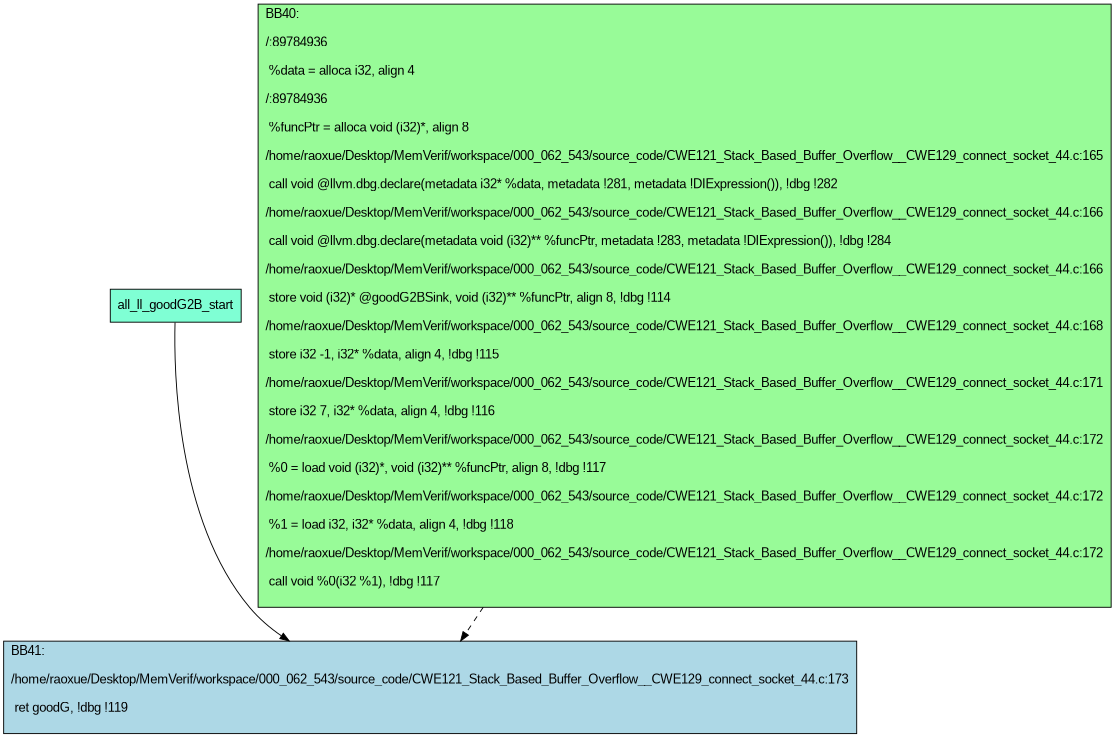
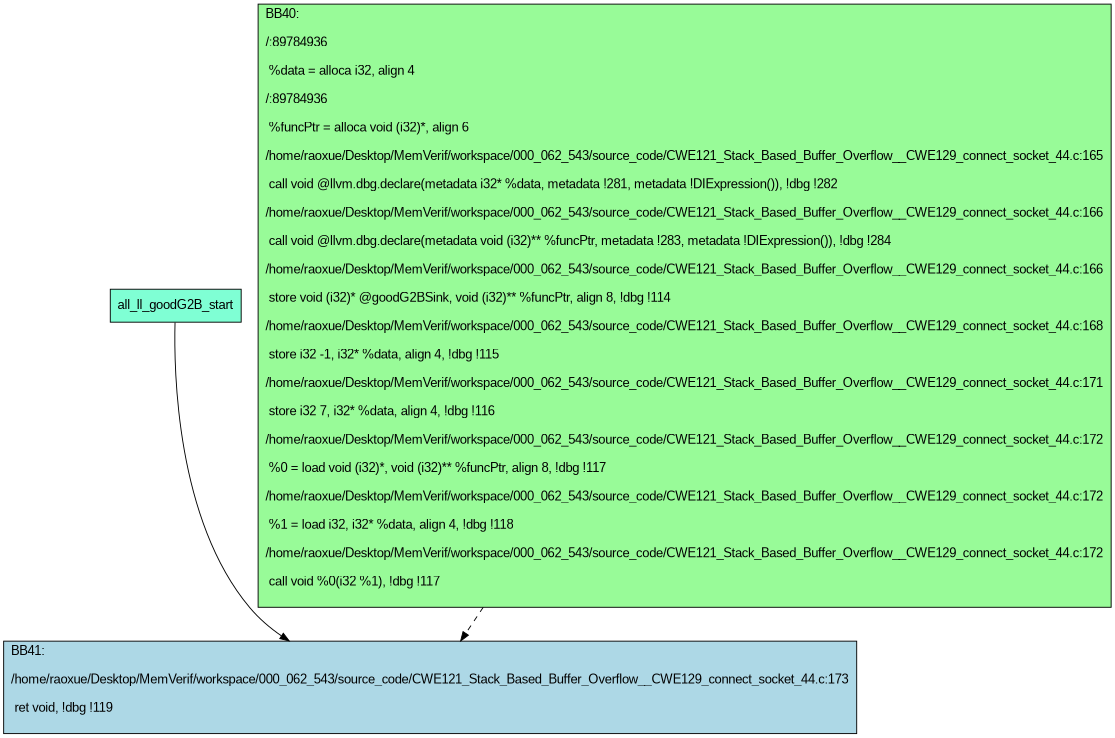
node "BB40:": text "%funcPtr = alloca void (i32)*, align 8" -> "%funcPtr = alloca void (i32)*, align 6"
node "BB41:": text "ret goodG, !dbg !119" -> "ret void, !dbg !119"
